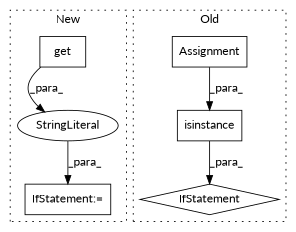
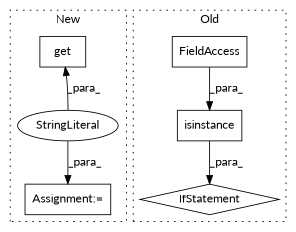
node "Assignment": label "Assignment" -> "FieldAccess"
edge "get" -> "StringLiteral": reversed
node "IfStatement:=": label "IfStatement:=" -> "Assignment:="
